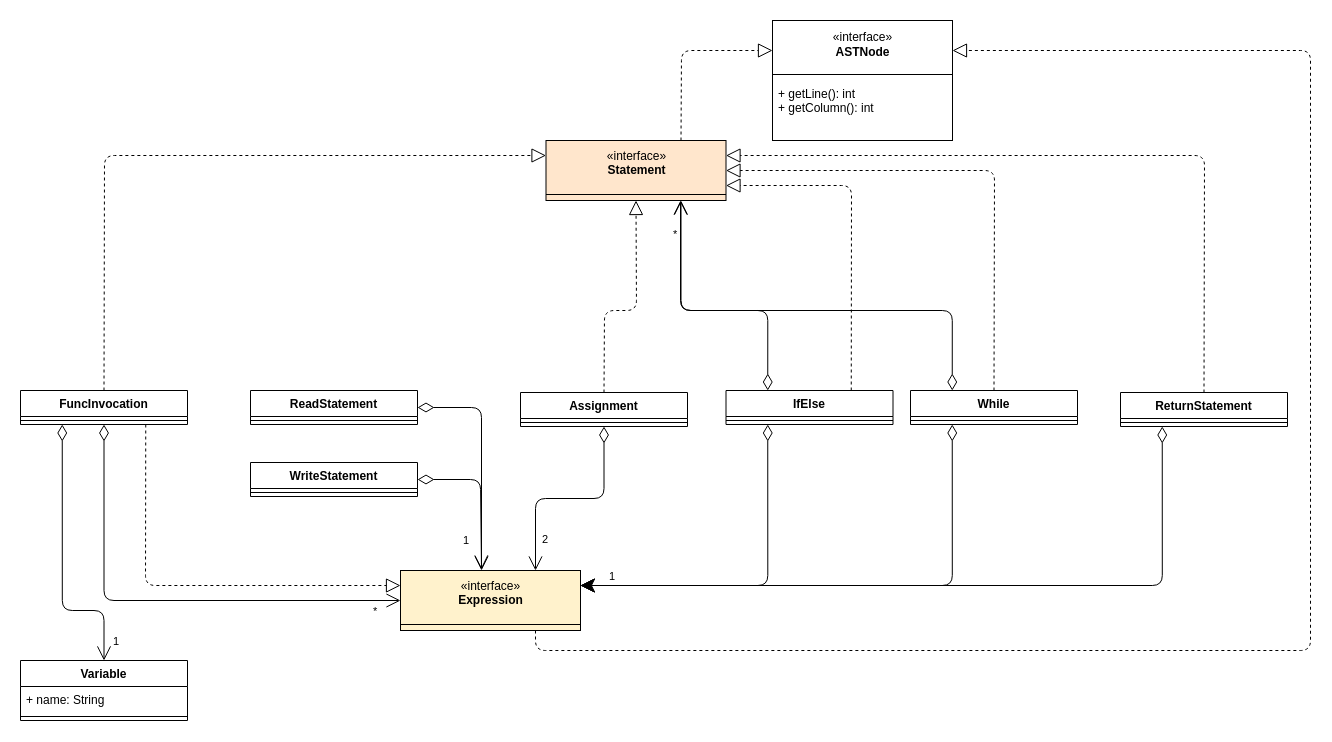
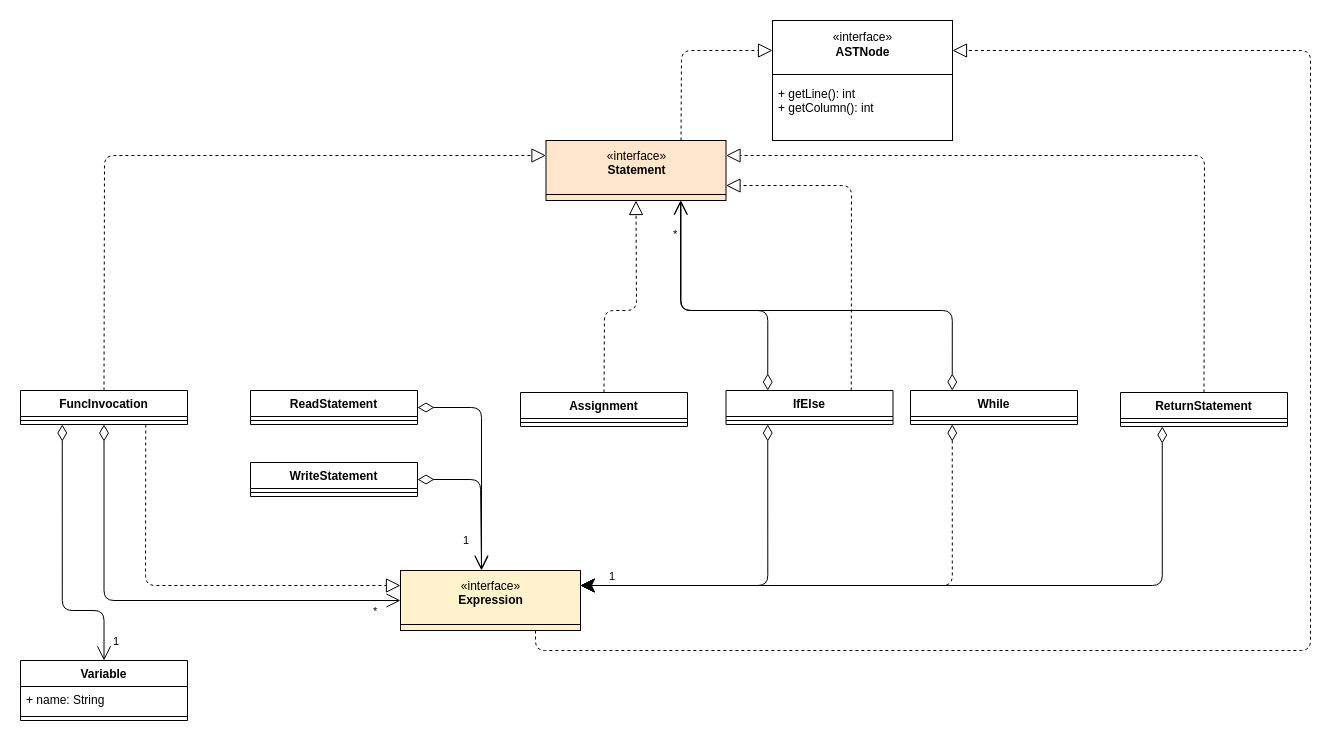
edge "While" -> "«interface» Statement": removed
edge "Assignment" -- "«interface» Expression": removed, label "2"
edge "While" -- "«interface» Expression": style solid -> dashed
